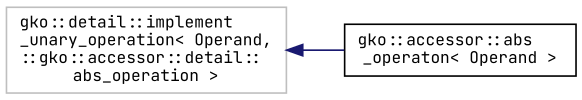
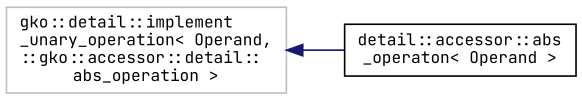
node "gko::accessor::abs _operaton< Operand >": label "gko::accessor::abs _operaton< Operand >" -> "detail::accessor::abs _operaton< Operand >"
